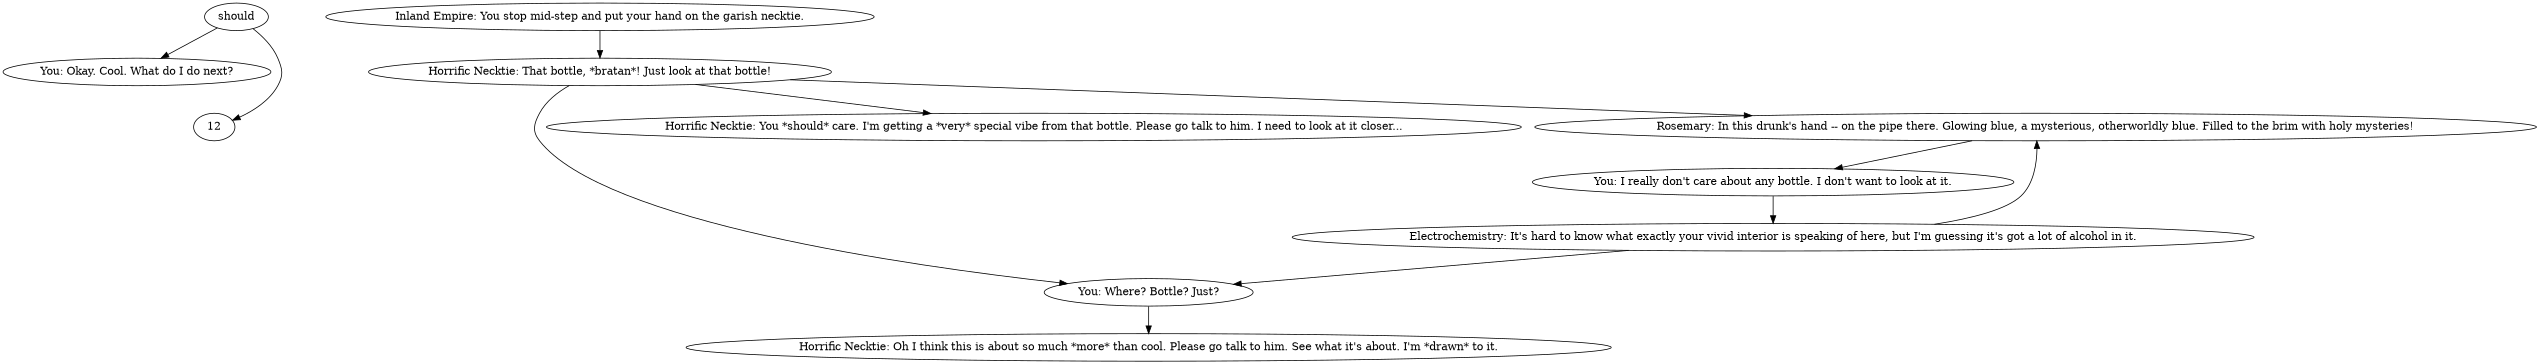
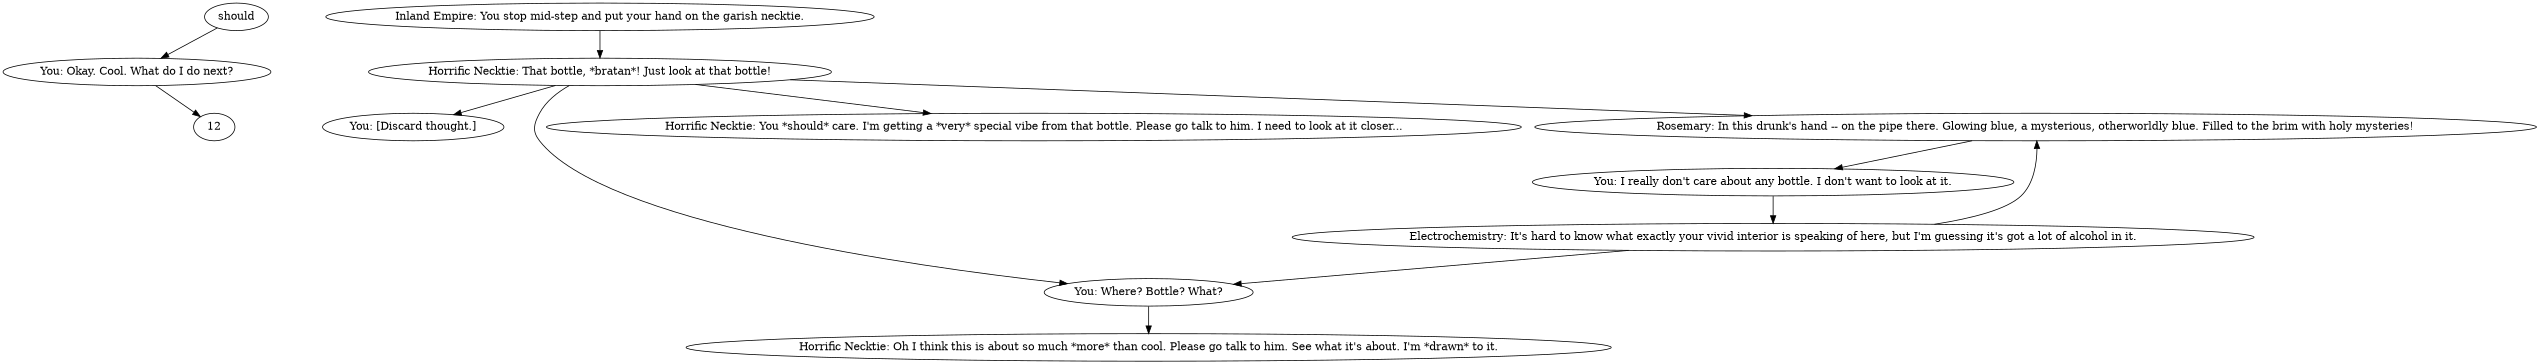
edge "should" -> "12": now "You: Okay. Cool. What do I do next?" -> "12"
node "You: [Discard thought.]": added
node "You: Where? Bottle? Just?": label "You: Where? Bottle? Just?" -> "You: Where? Bottle? What?"
